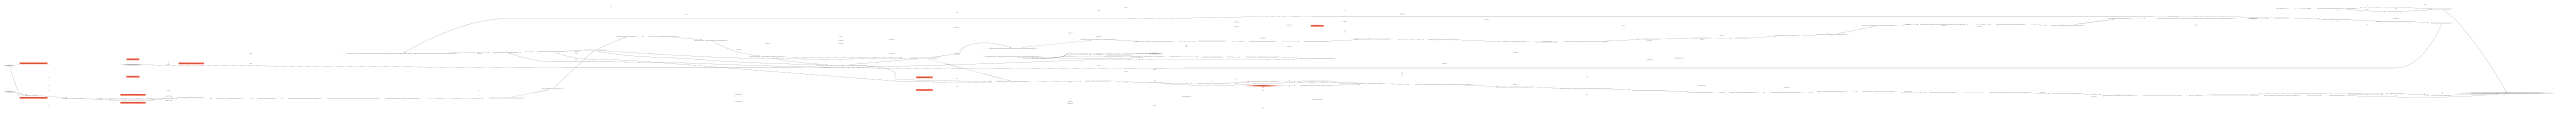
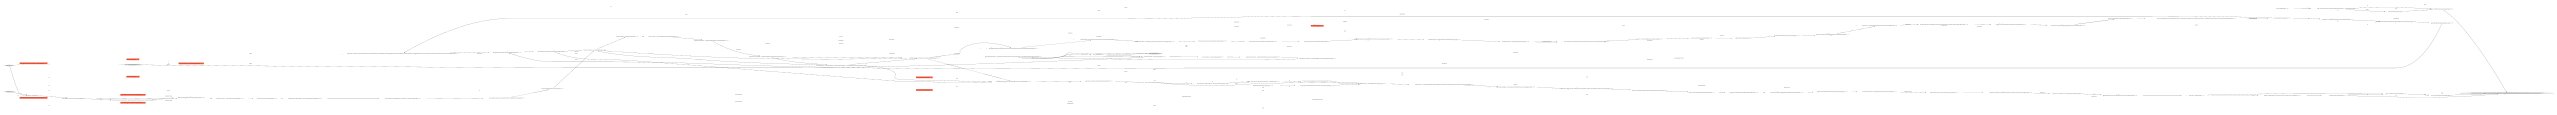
node "final OperationTimedoutException e@@@68@@@['1', '1', '0']": fillcolor tomato -> white
